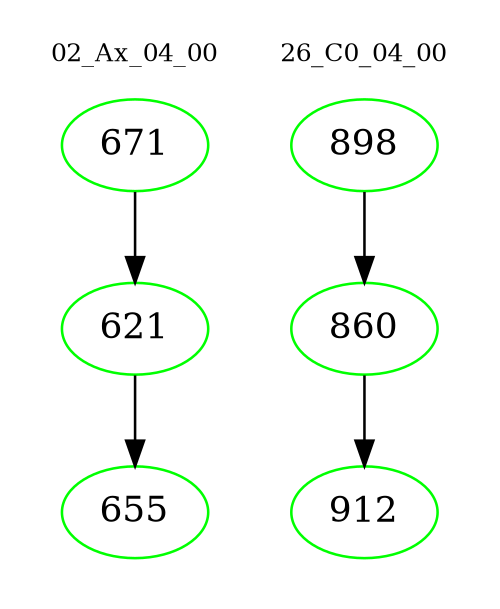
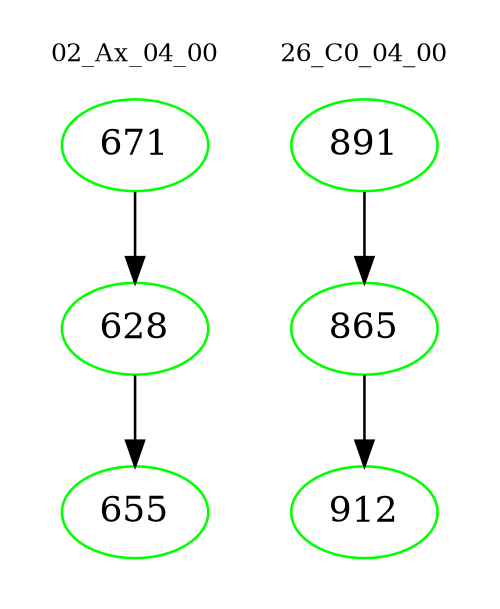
node "898": label "898" -> "891"
node "621": label "621" -> "628"
node "860": label "860" -> "865"
